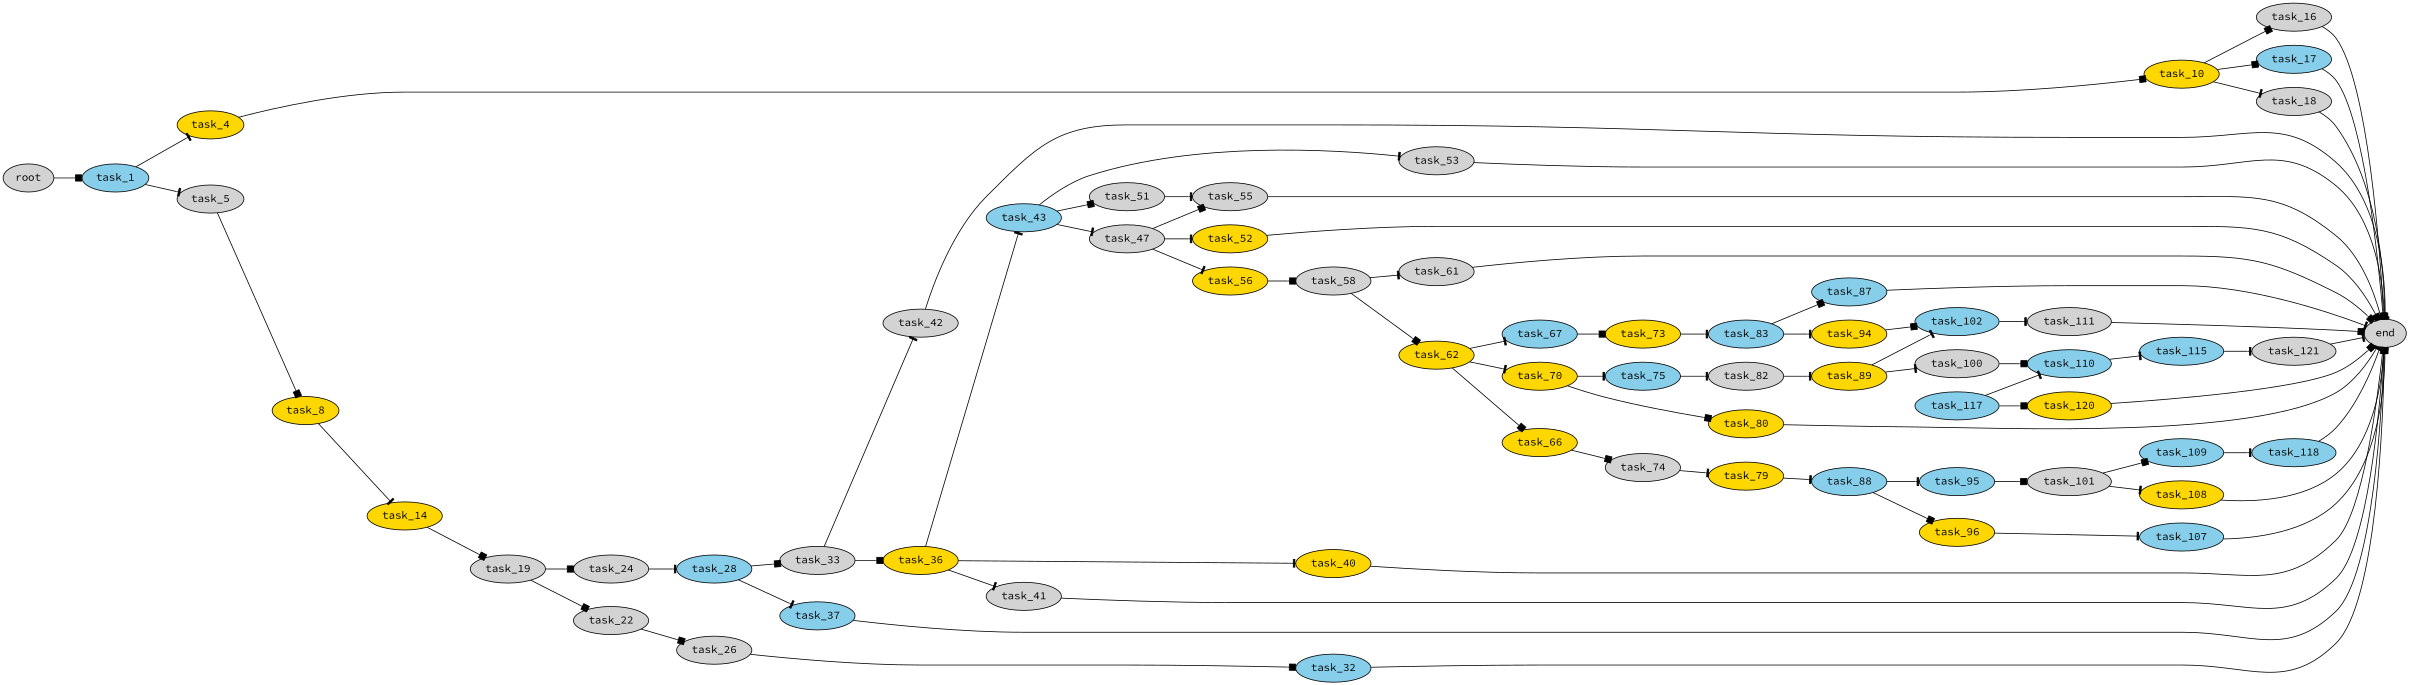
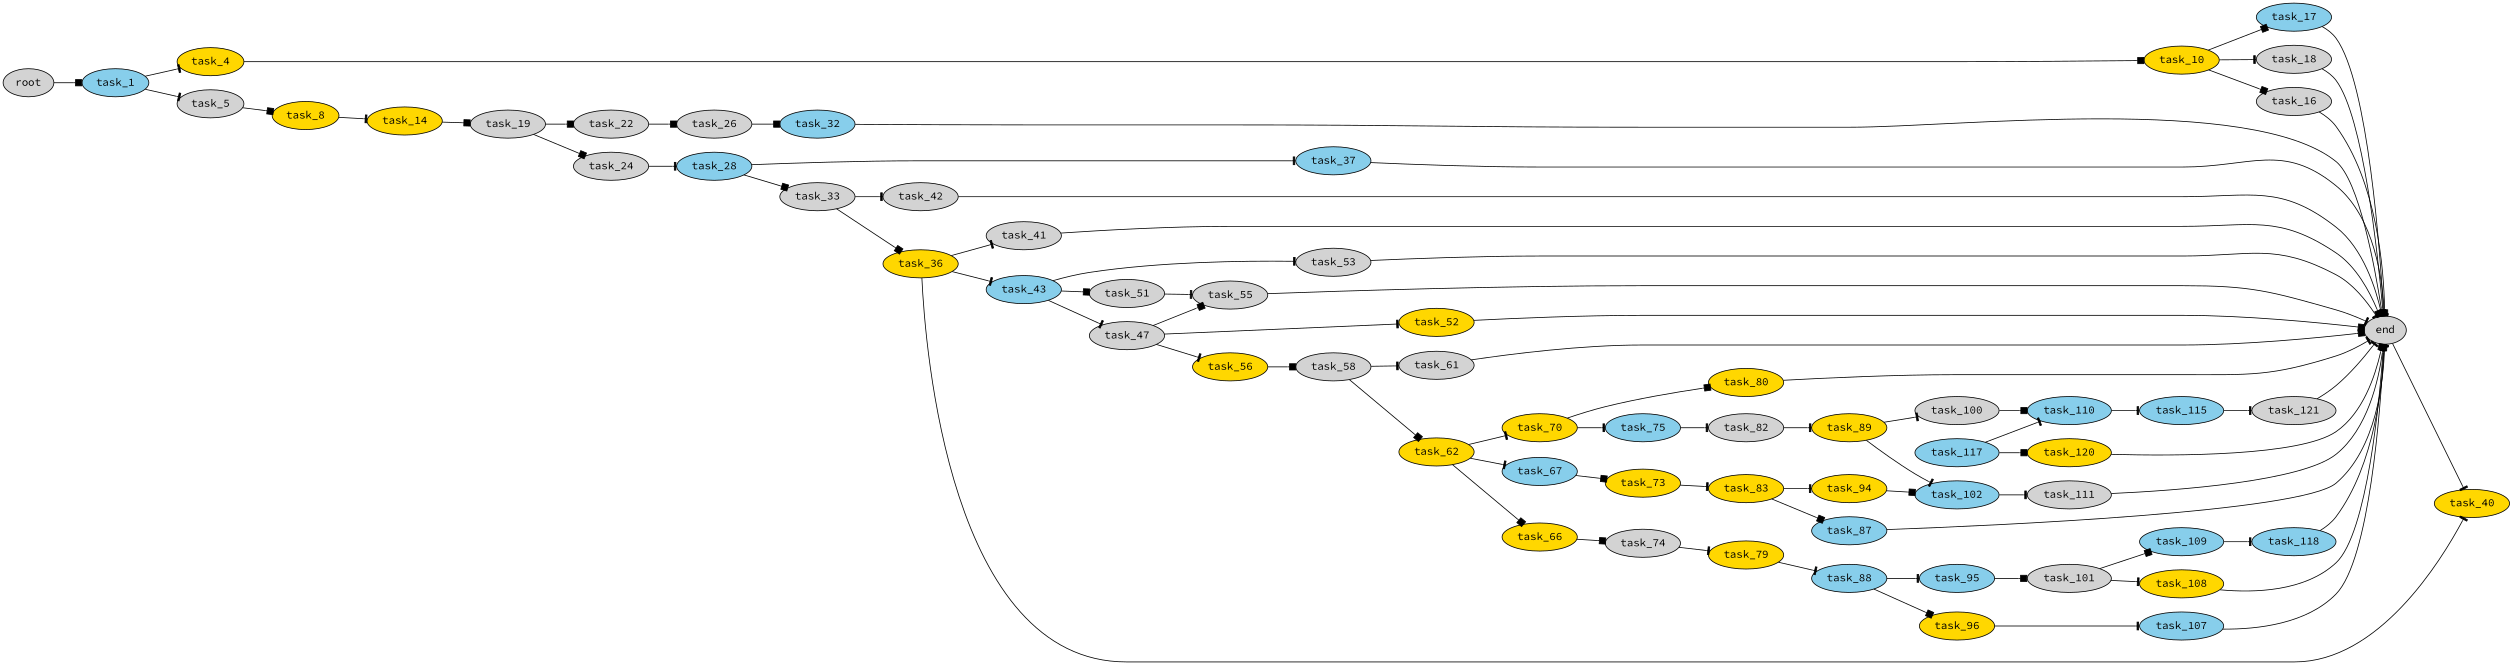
node "task_83": fillcolor skyblue -> gold
edge "task_40" -> "end": reversed
